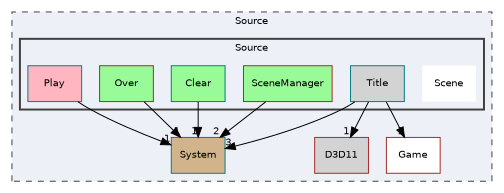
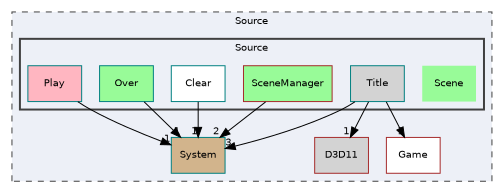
node "Over": color brown -> teal
node "Clear": fillcolor palegreen -> white
node "Scene": fillcolor white -> palegreen
